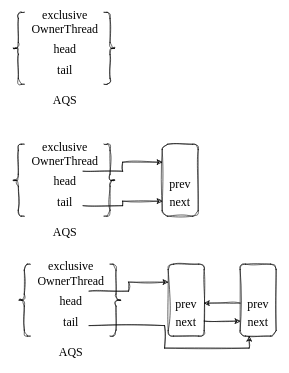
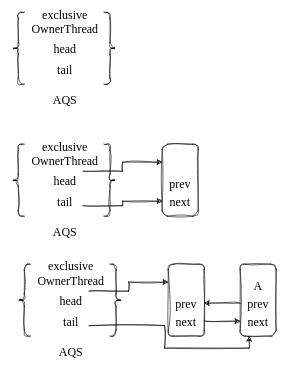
node "A": added
